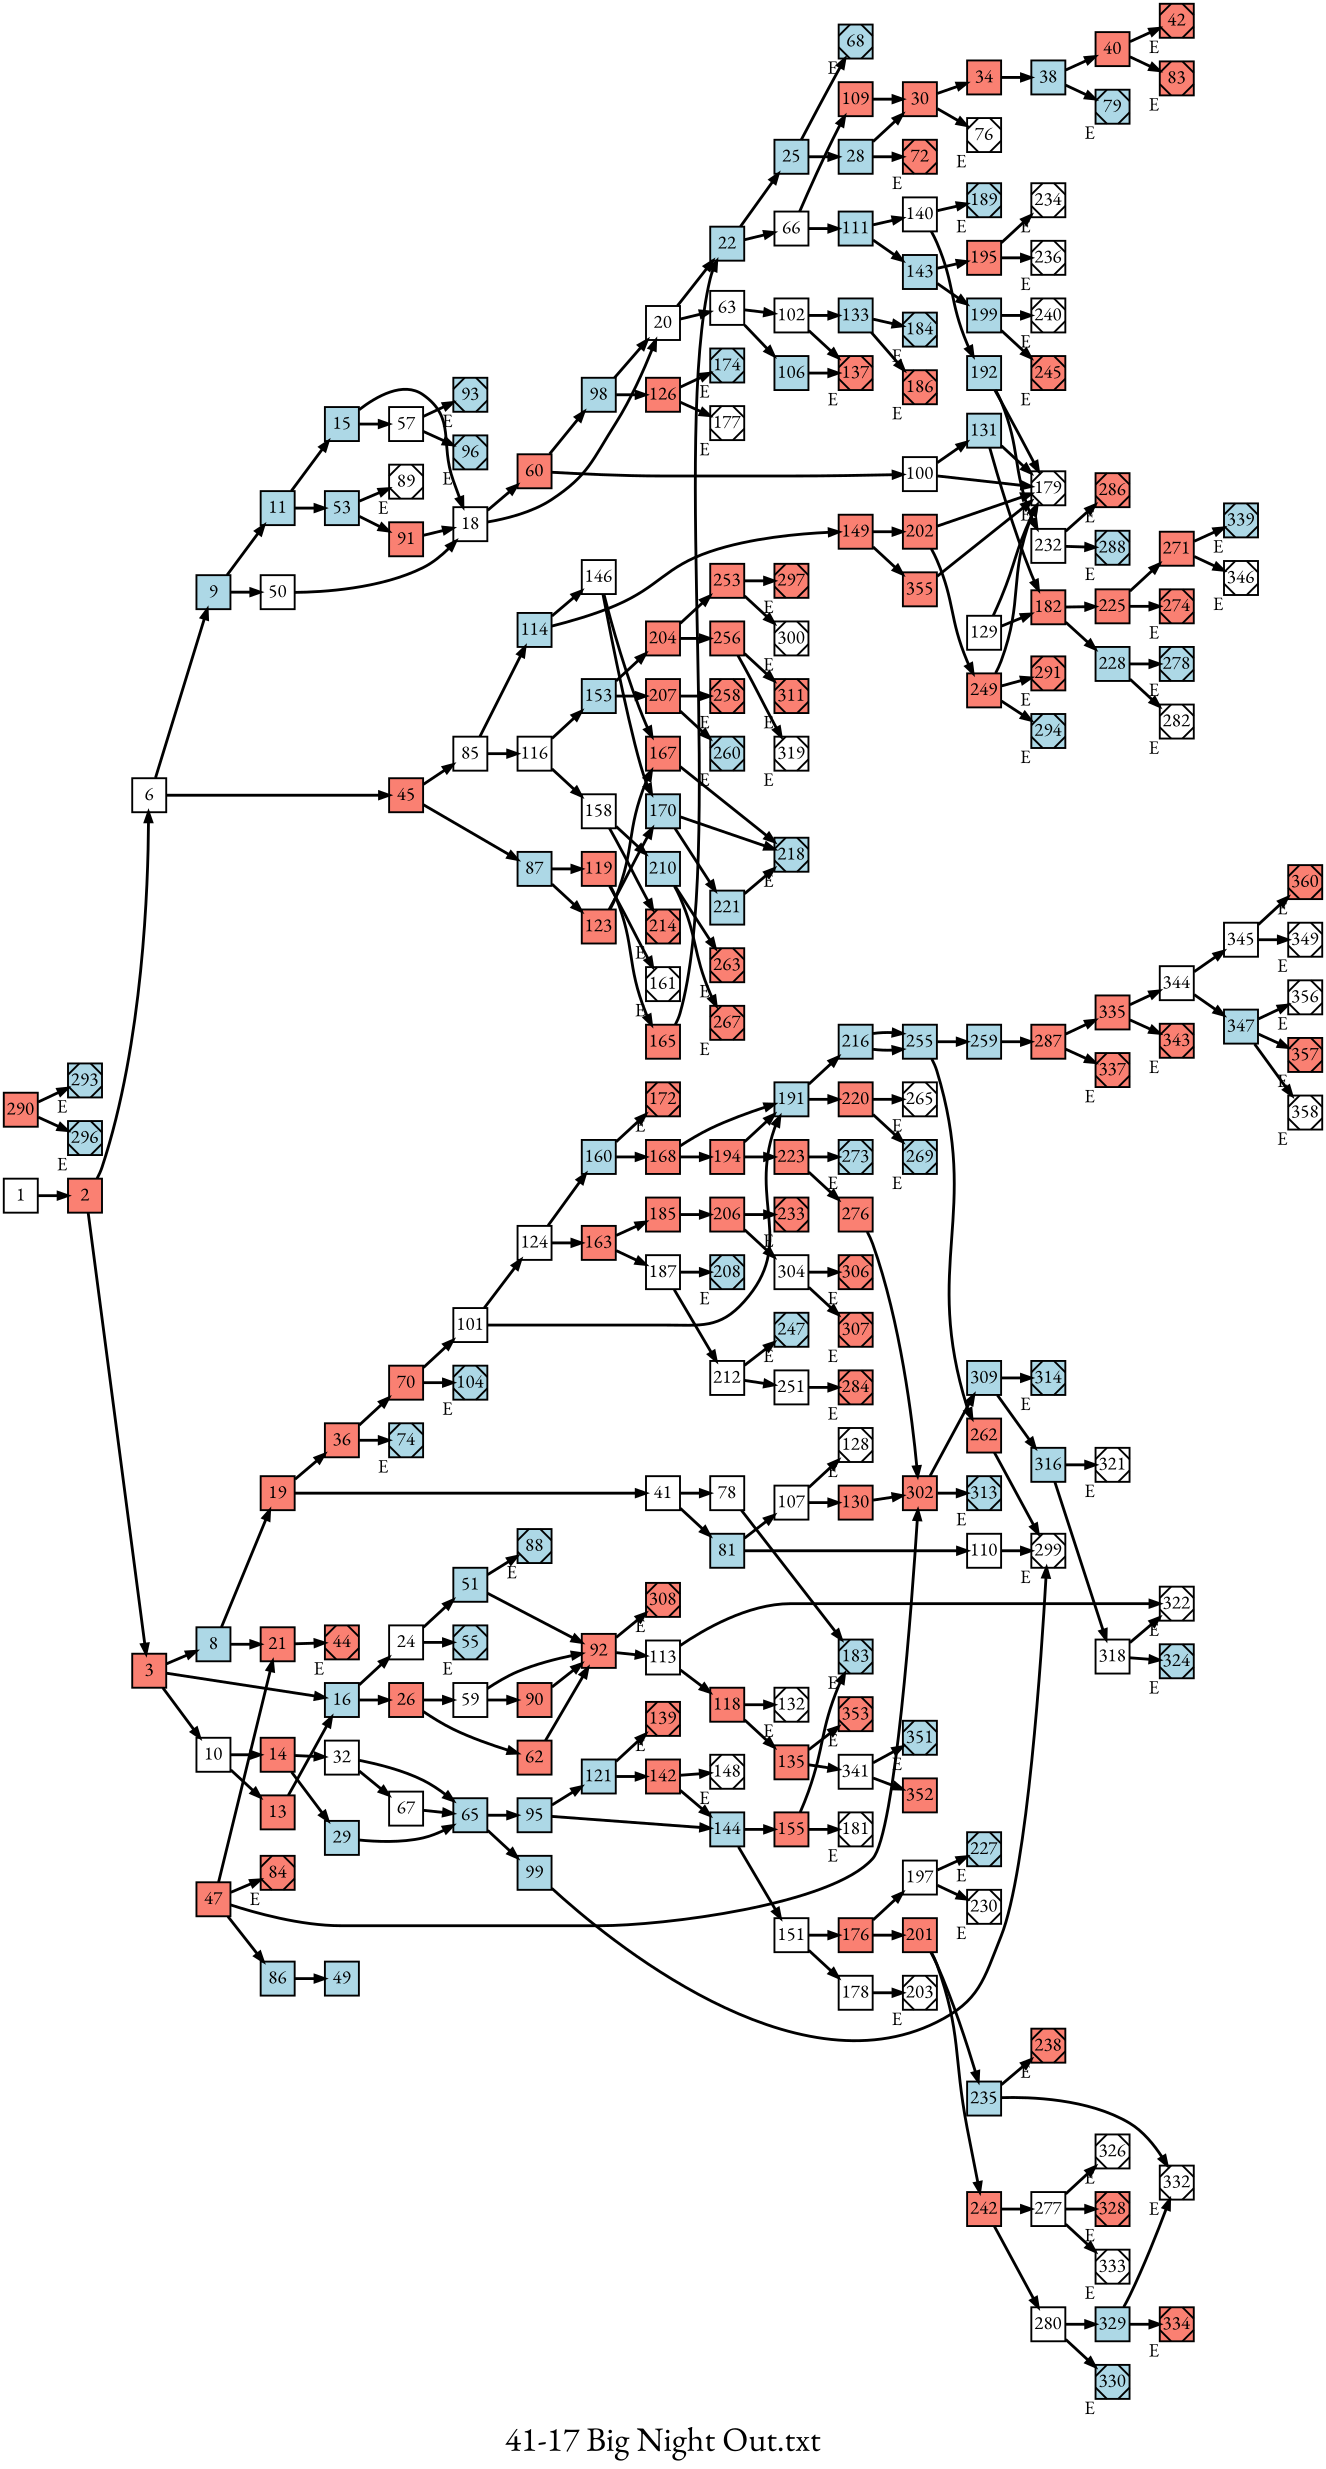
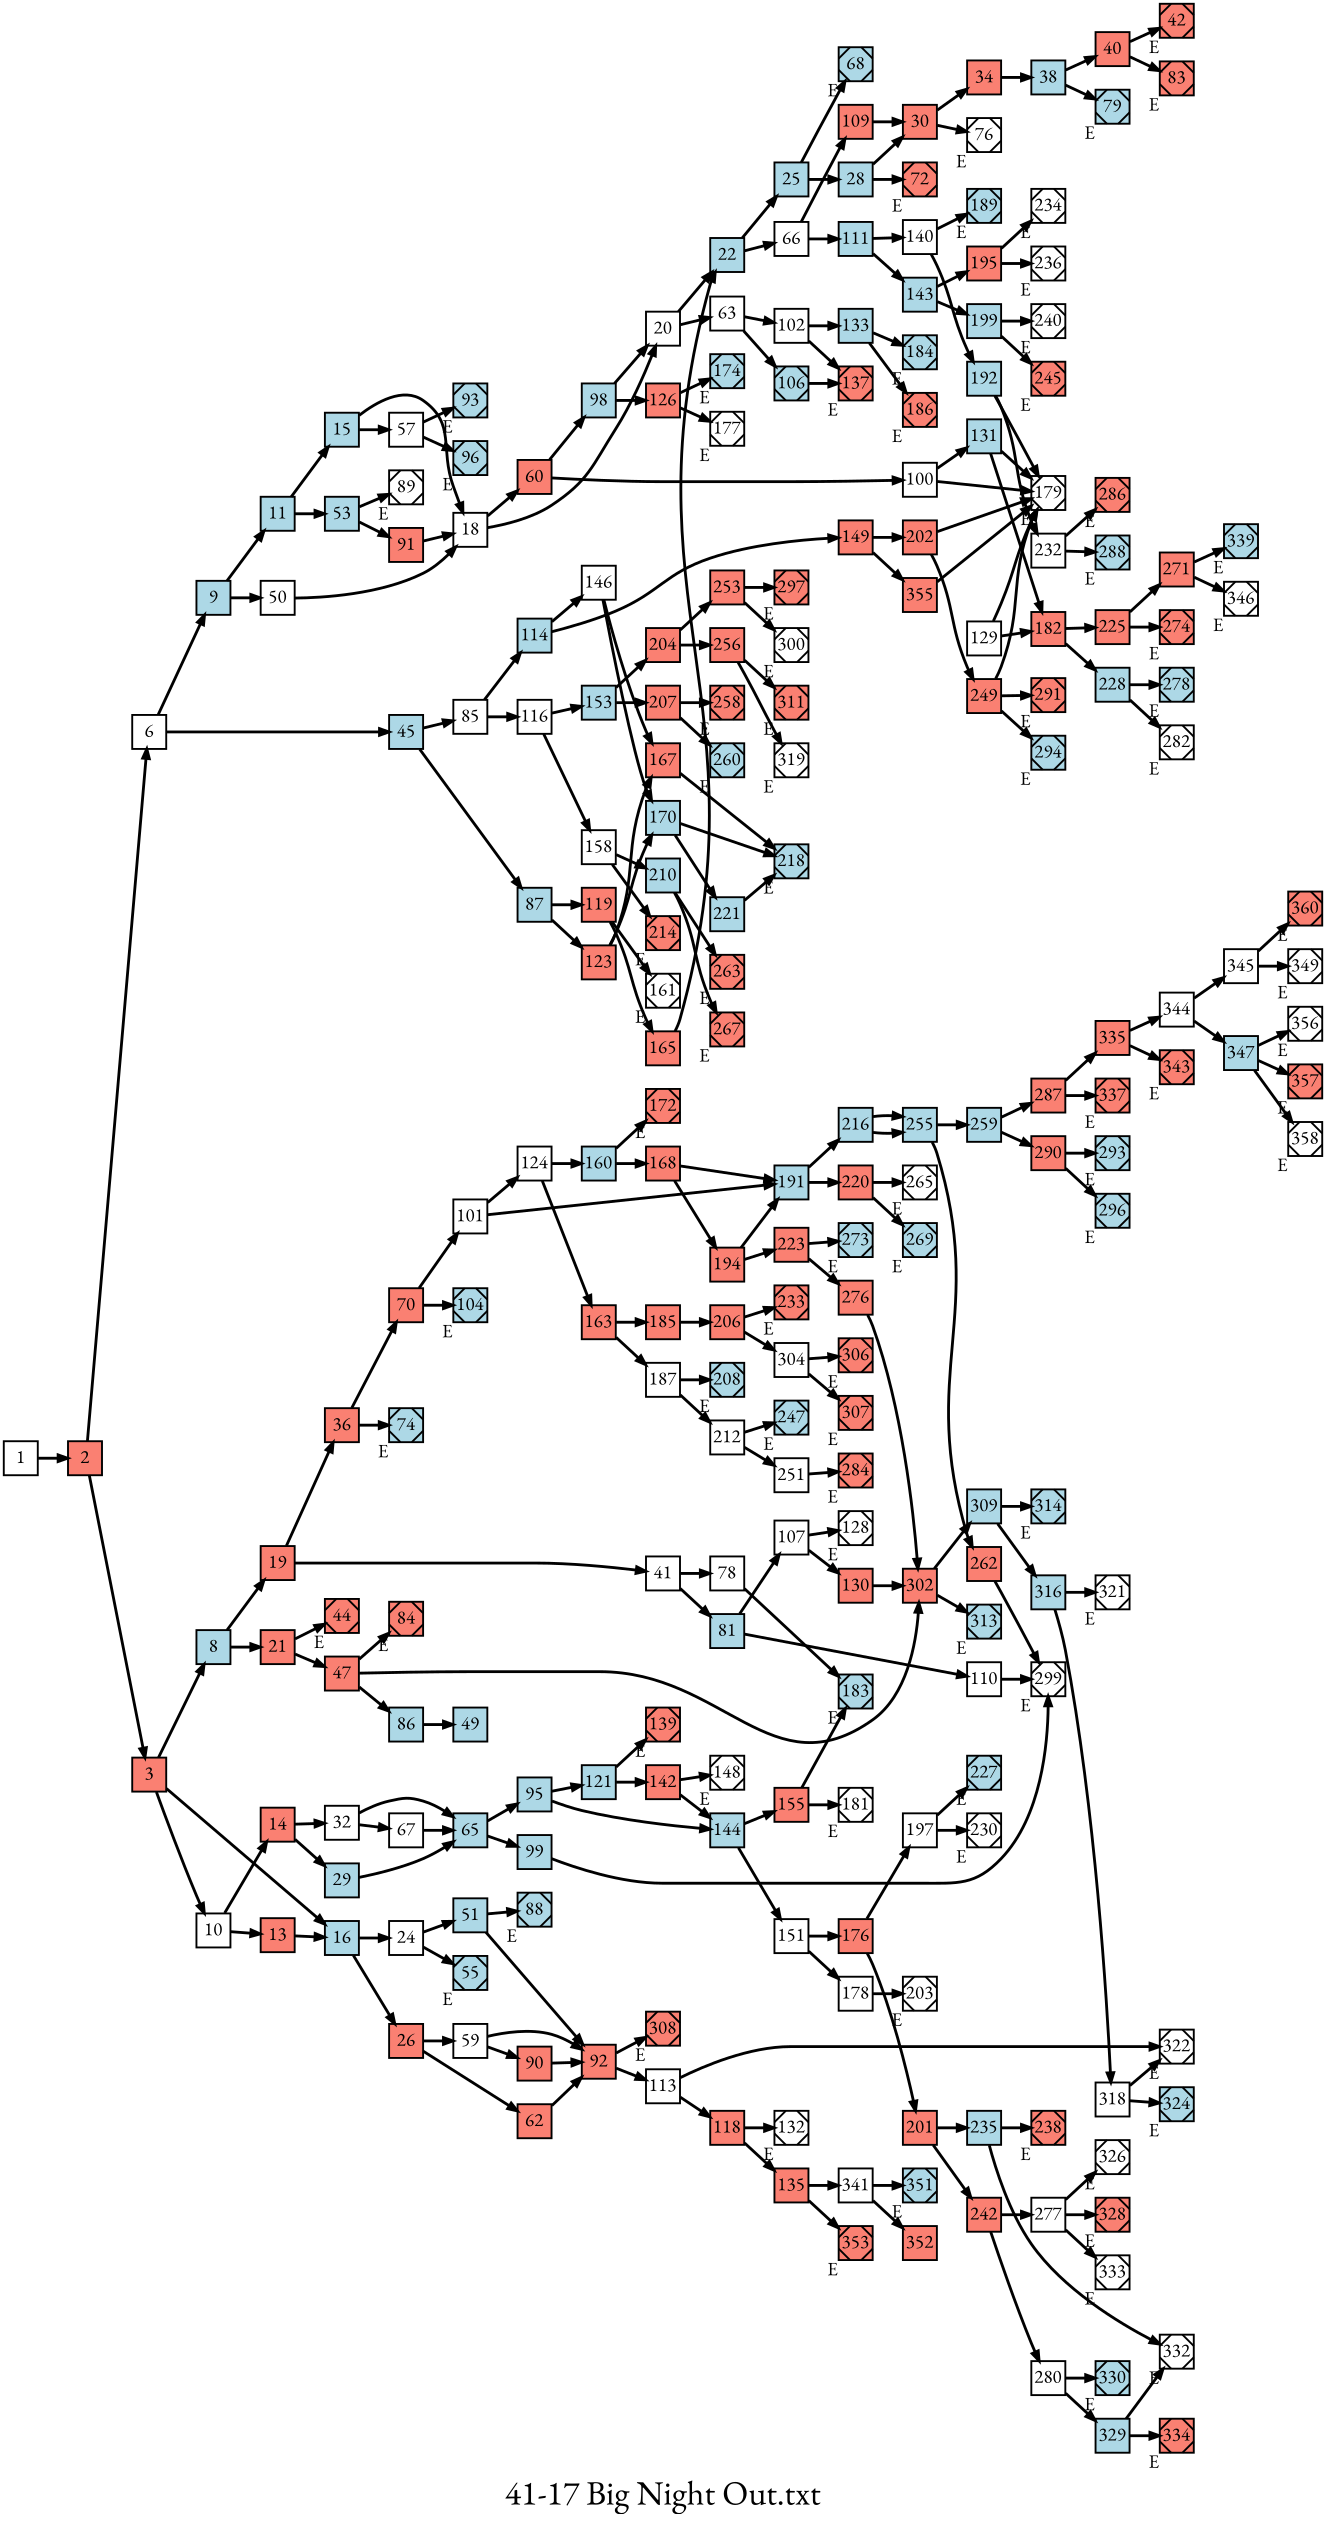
node "106": shape box -> Msquare
node "45": fillcolor salmon -> lightblue
edge "259" -> "290": added
edge "47" -> "21": reversed
